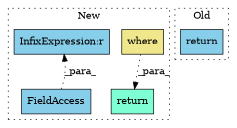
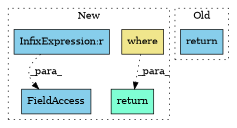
edge "FieldAccess" -> "InfixExpression:r": reversed
